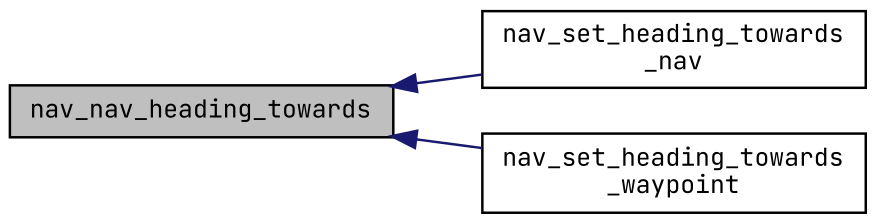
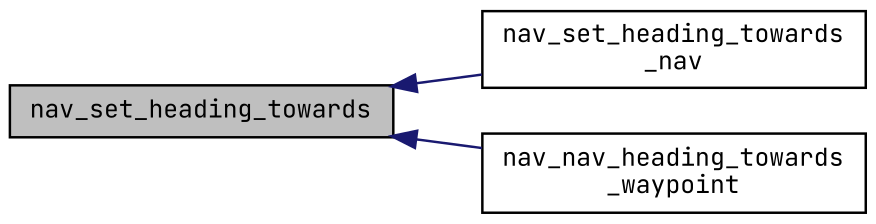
node "nav_nav_heading_towards": label "nav_nav_heading_towards" -> "nav_set_heading_towards"
node "nav_set_heading_towards _waypoint": label "nav_set_heading_towards _waypoint" -> "nav_nav_heading_towards _waypoint"
